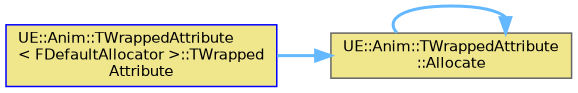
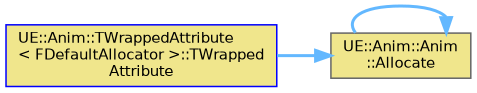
node "UE::Anim::TWrappedAttribute ::Allocate": label "UE::Anim::TWrappedAttribute ::Allocate" -> "UE::Anim::Anim ::Allocate"
